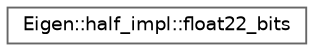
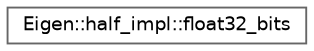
node "Eigen::half_impl::float22_bits": label "Eigen::half_impl::float22_bits" -> "Eigen::half_impl::float32_bits"
